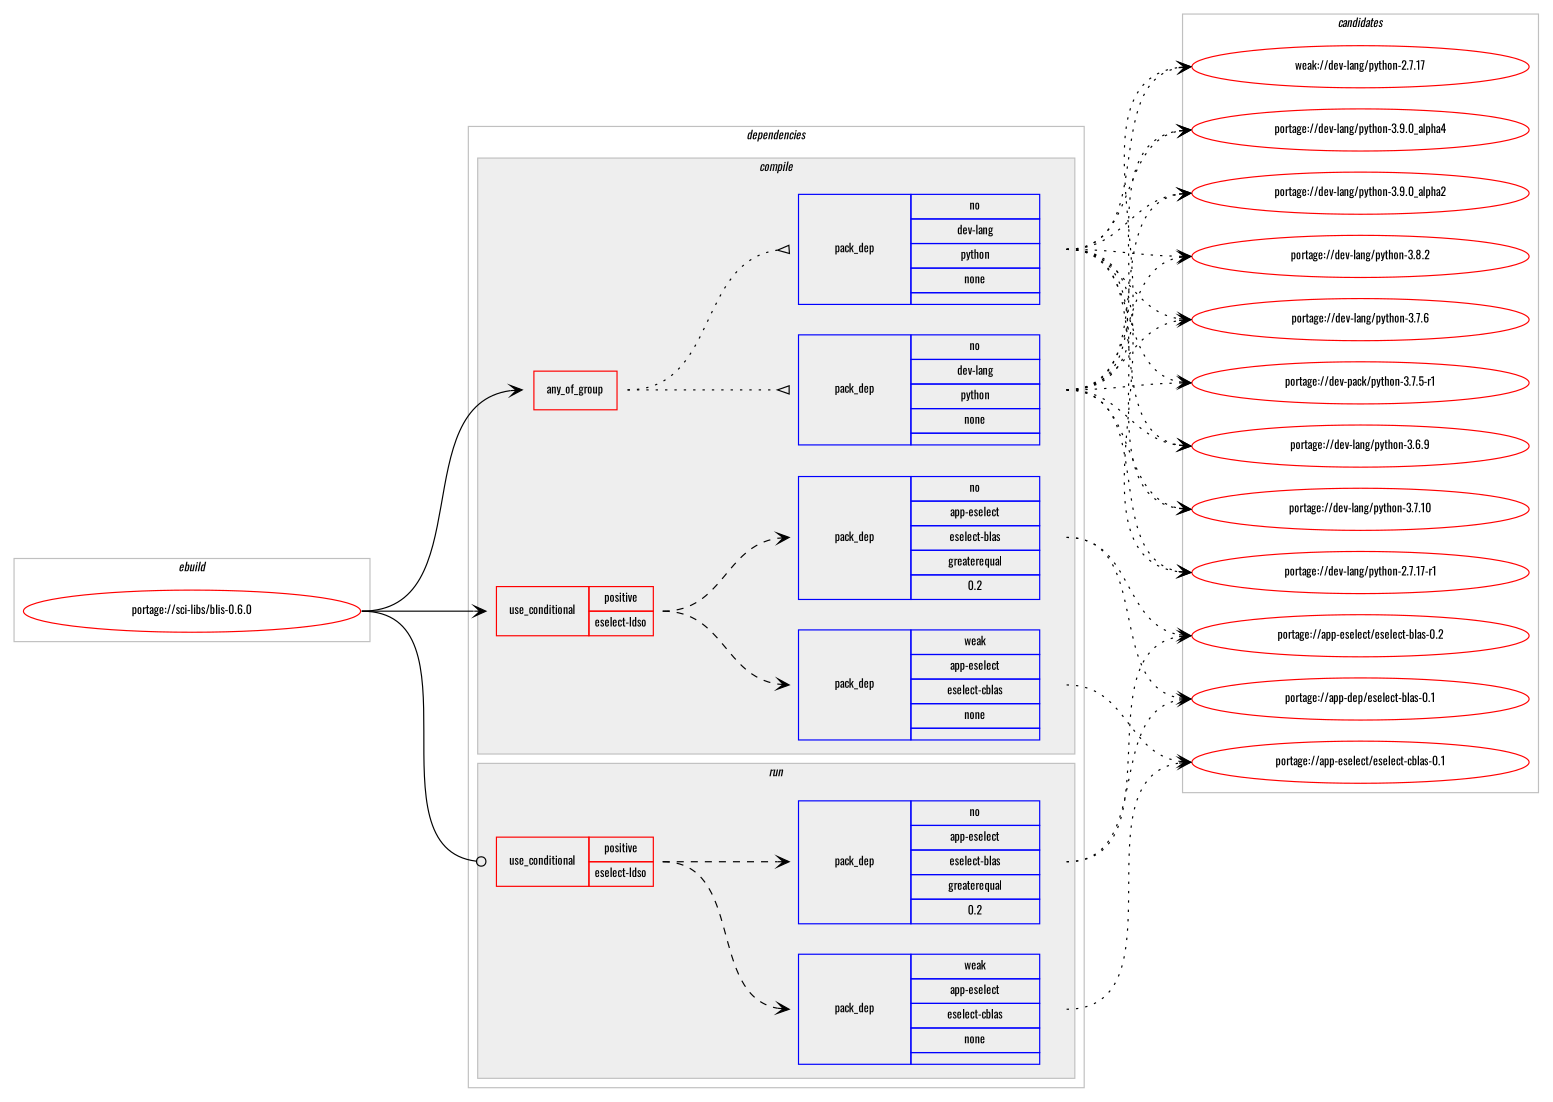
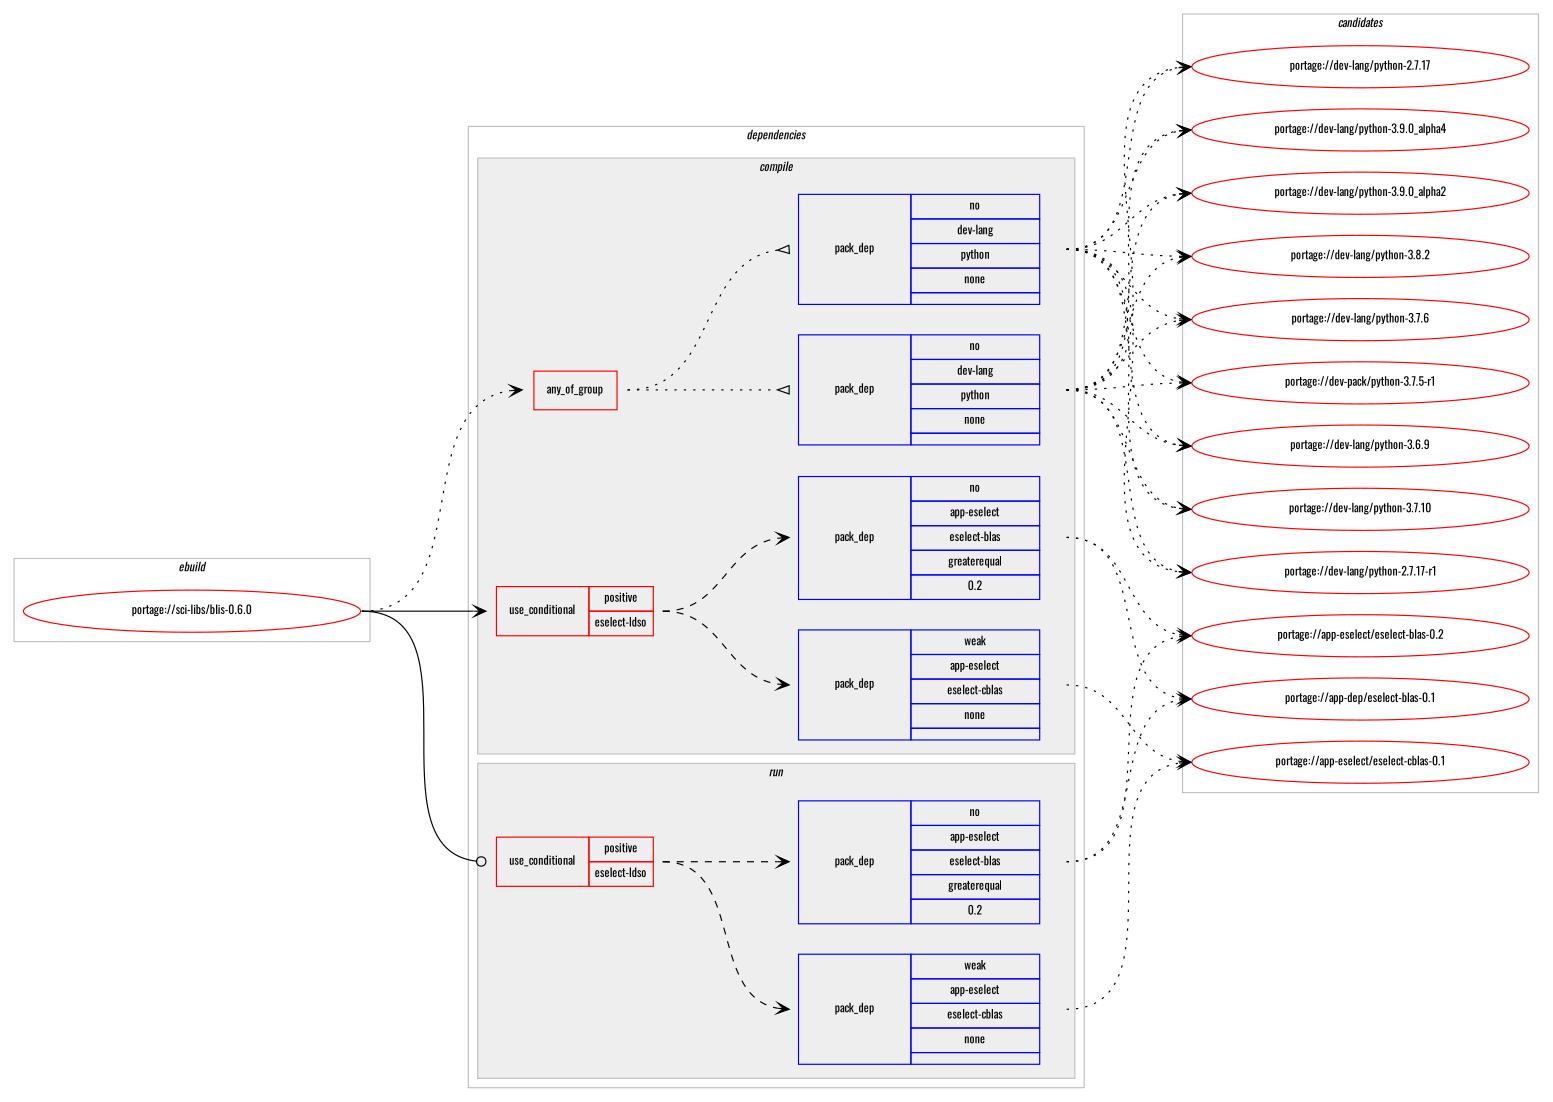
node "weak://dev-lang/python-2.7.17": label "weak://dev-lang/python-2.7.17" -> "portage://dev-lang/python-2.7.17"
edge "portage://sci-libs/blis-0.6.0" -> "any_of_group": style solid -> dotted
